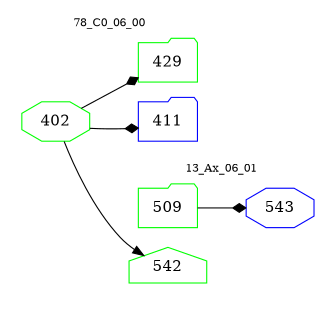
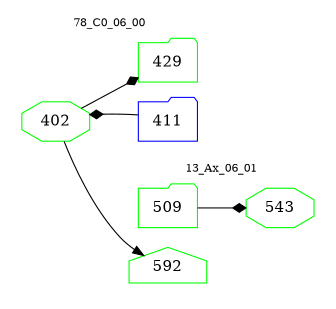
edge "402" -> "411": reversed
node "543": color blue -> green
node "542": label "542" -> "592"
